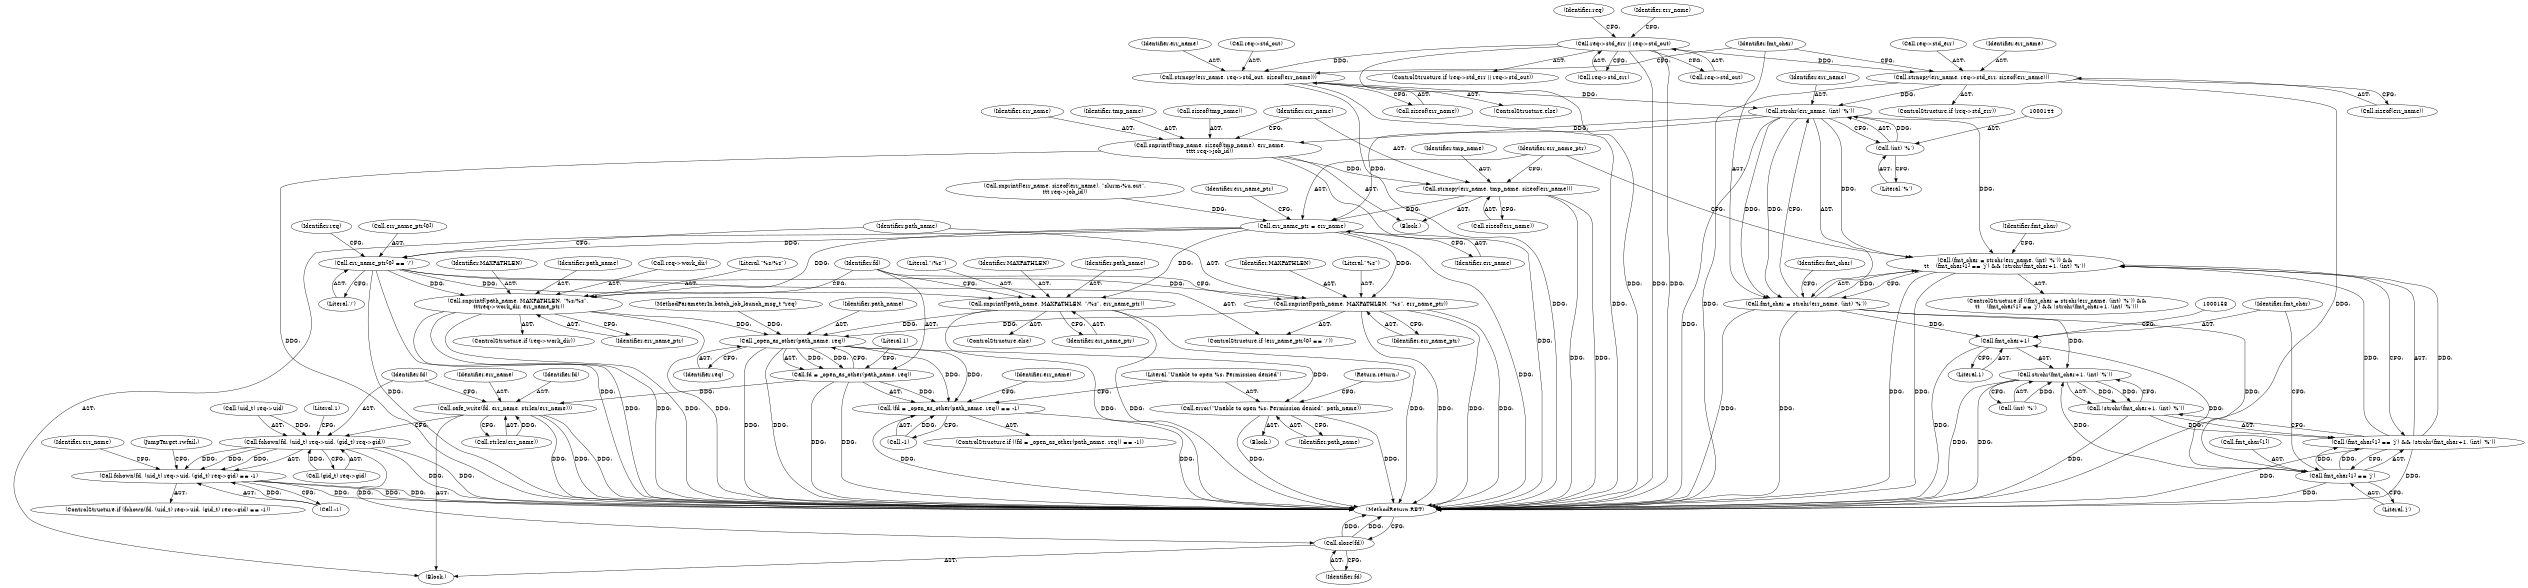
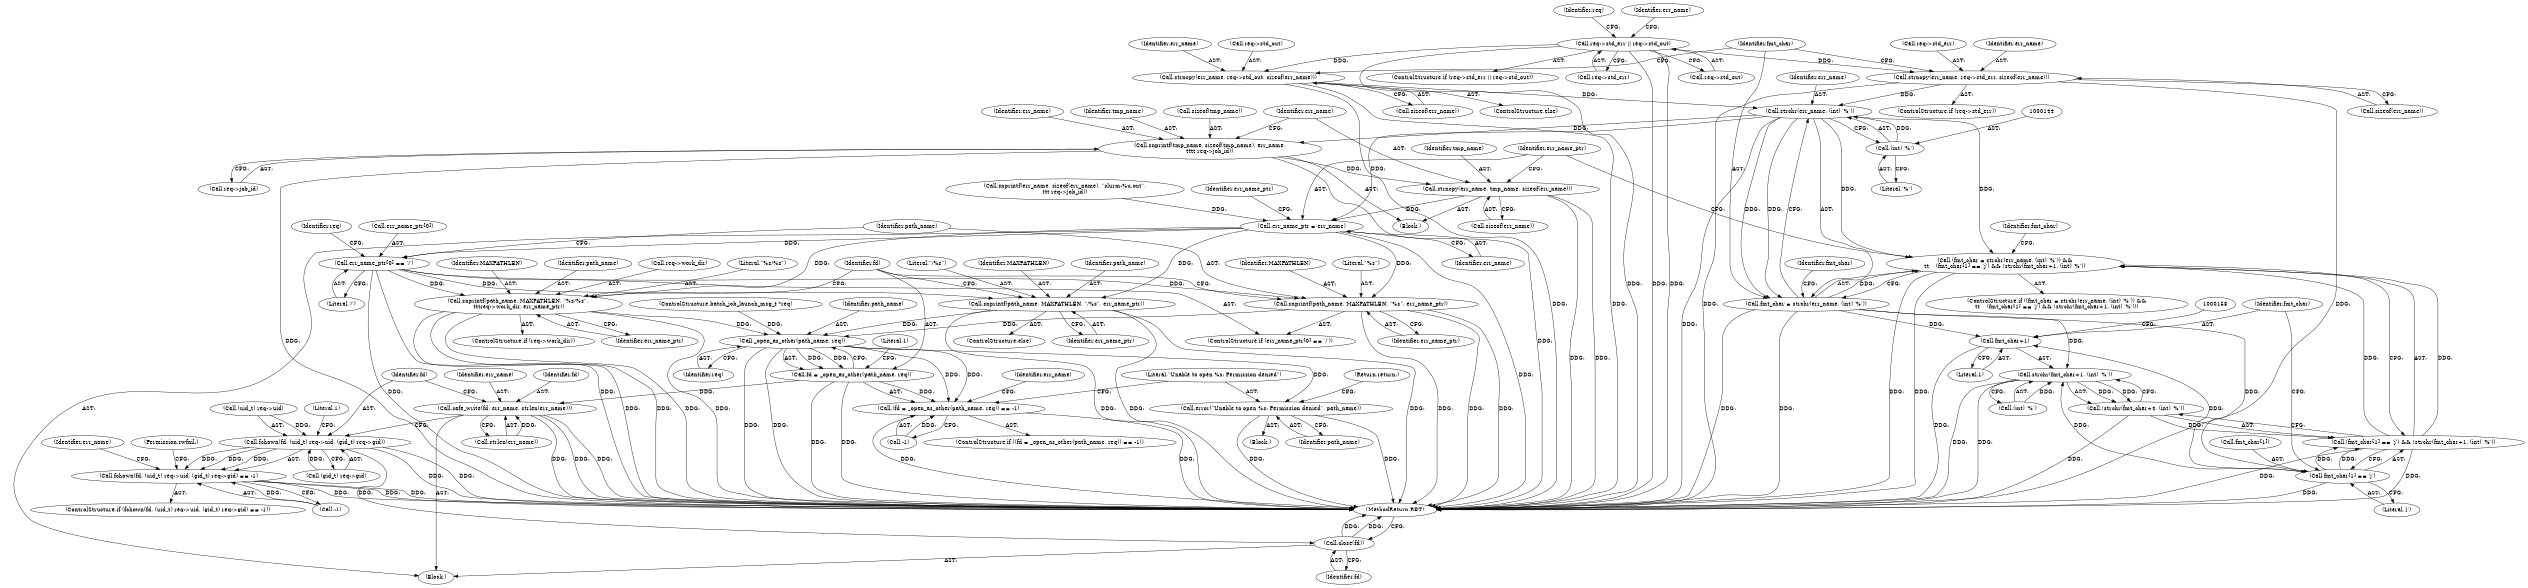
node "(Call,req->job_id)": added
node "(MethodParameterIn,batch_job_launch_msg_t *req)": label "(MethodParameterIn,batch_job_launch_msg_t *req)" -> "(ControlStructure,batch_job_launch_msg_t *req)"
node "(Call,!strchr(fmt_char+1, (int) '%'))": label "(Call,!strchr(fmt_char+1, (int) '%'))" -> "(Call,!strchr(fmt_char+4, (int) '%'))"
node "(JumpTarget,rwfail:)": label "(JumpTarget,rwfail:)" -> "(Permission,rwfail:)"
